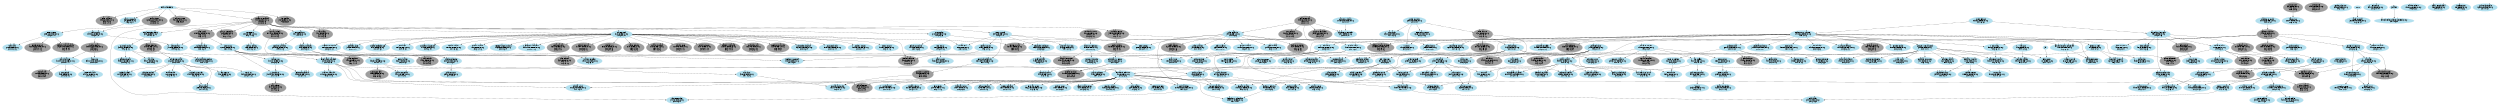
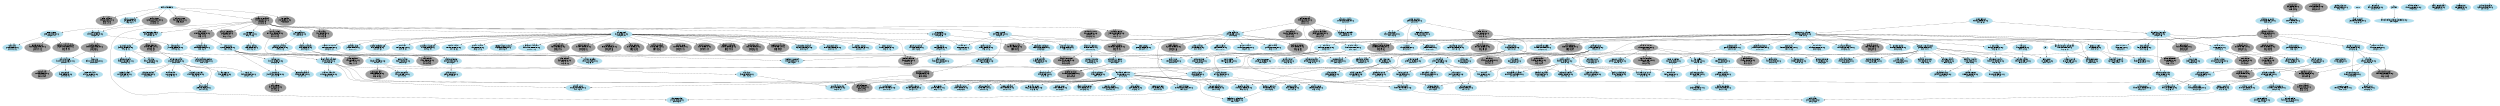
node "David E. O'Brien obrien@FreeBSD.org 1996/10/29": fillcolor lightblue2 -> grey62
